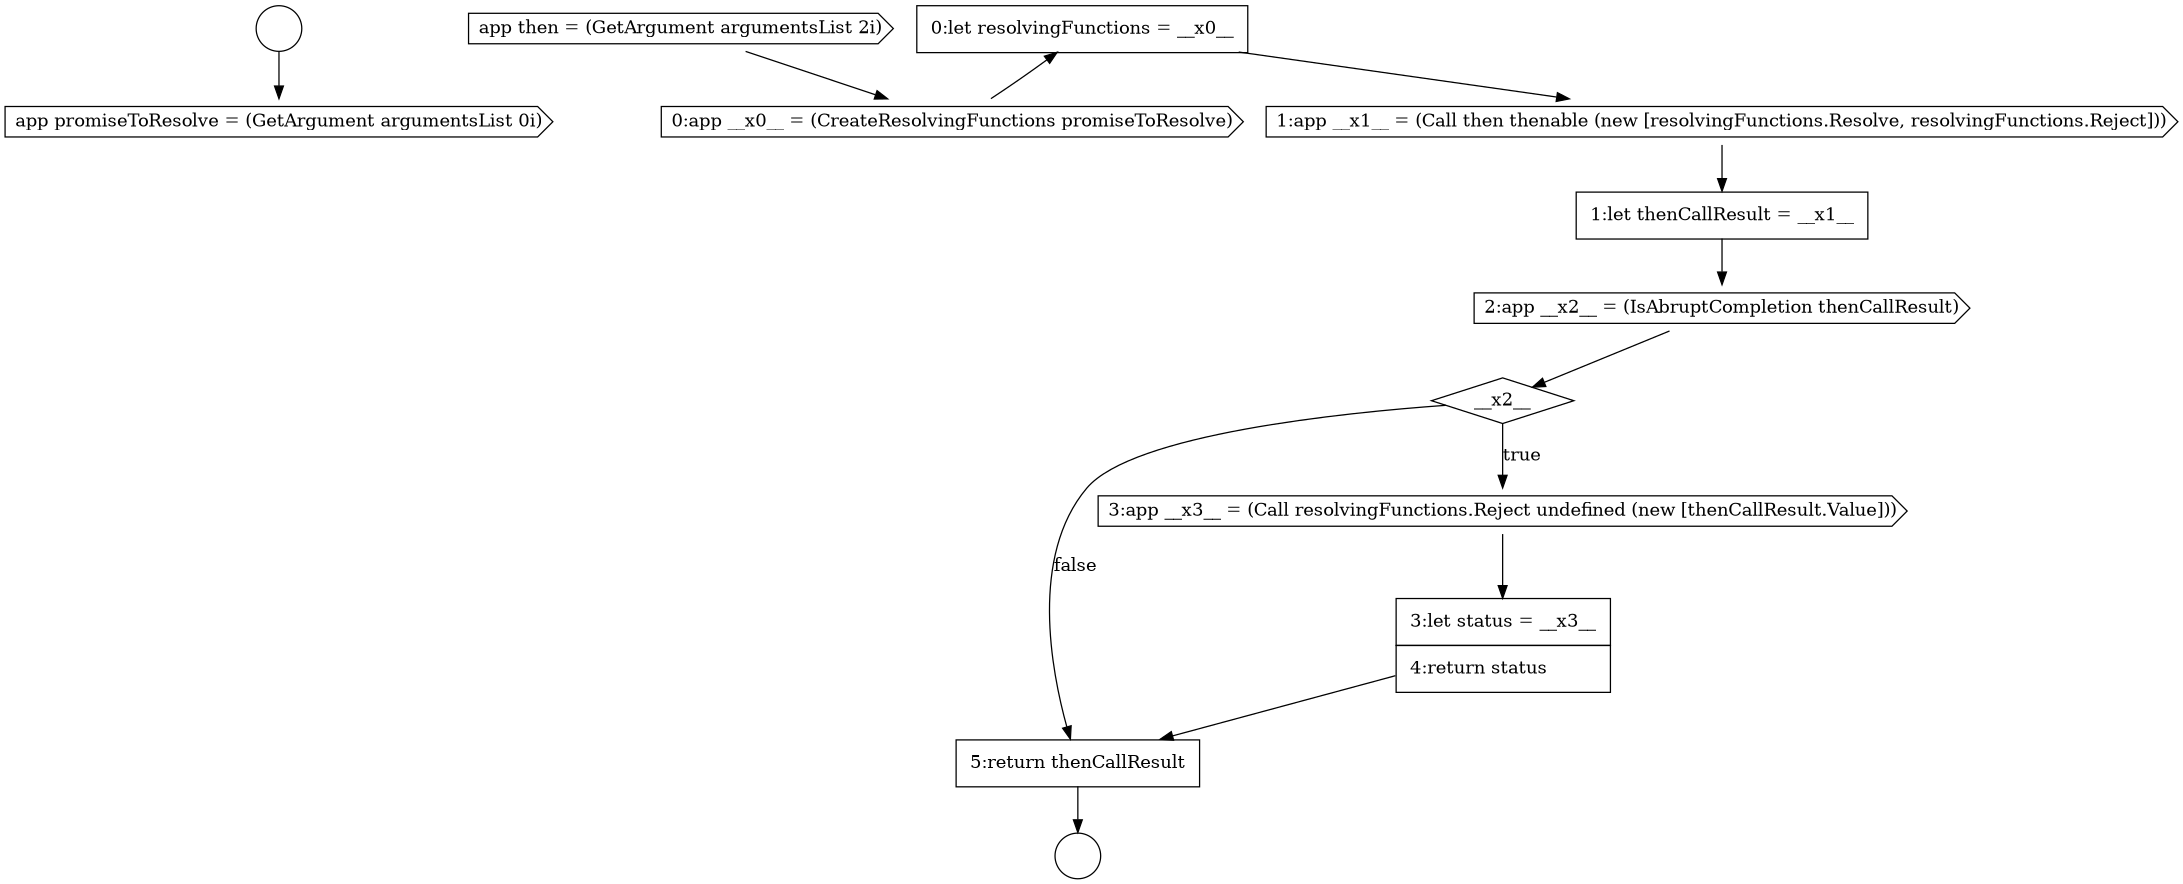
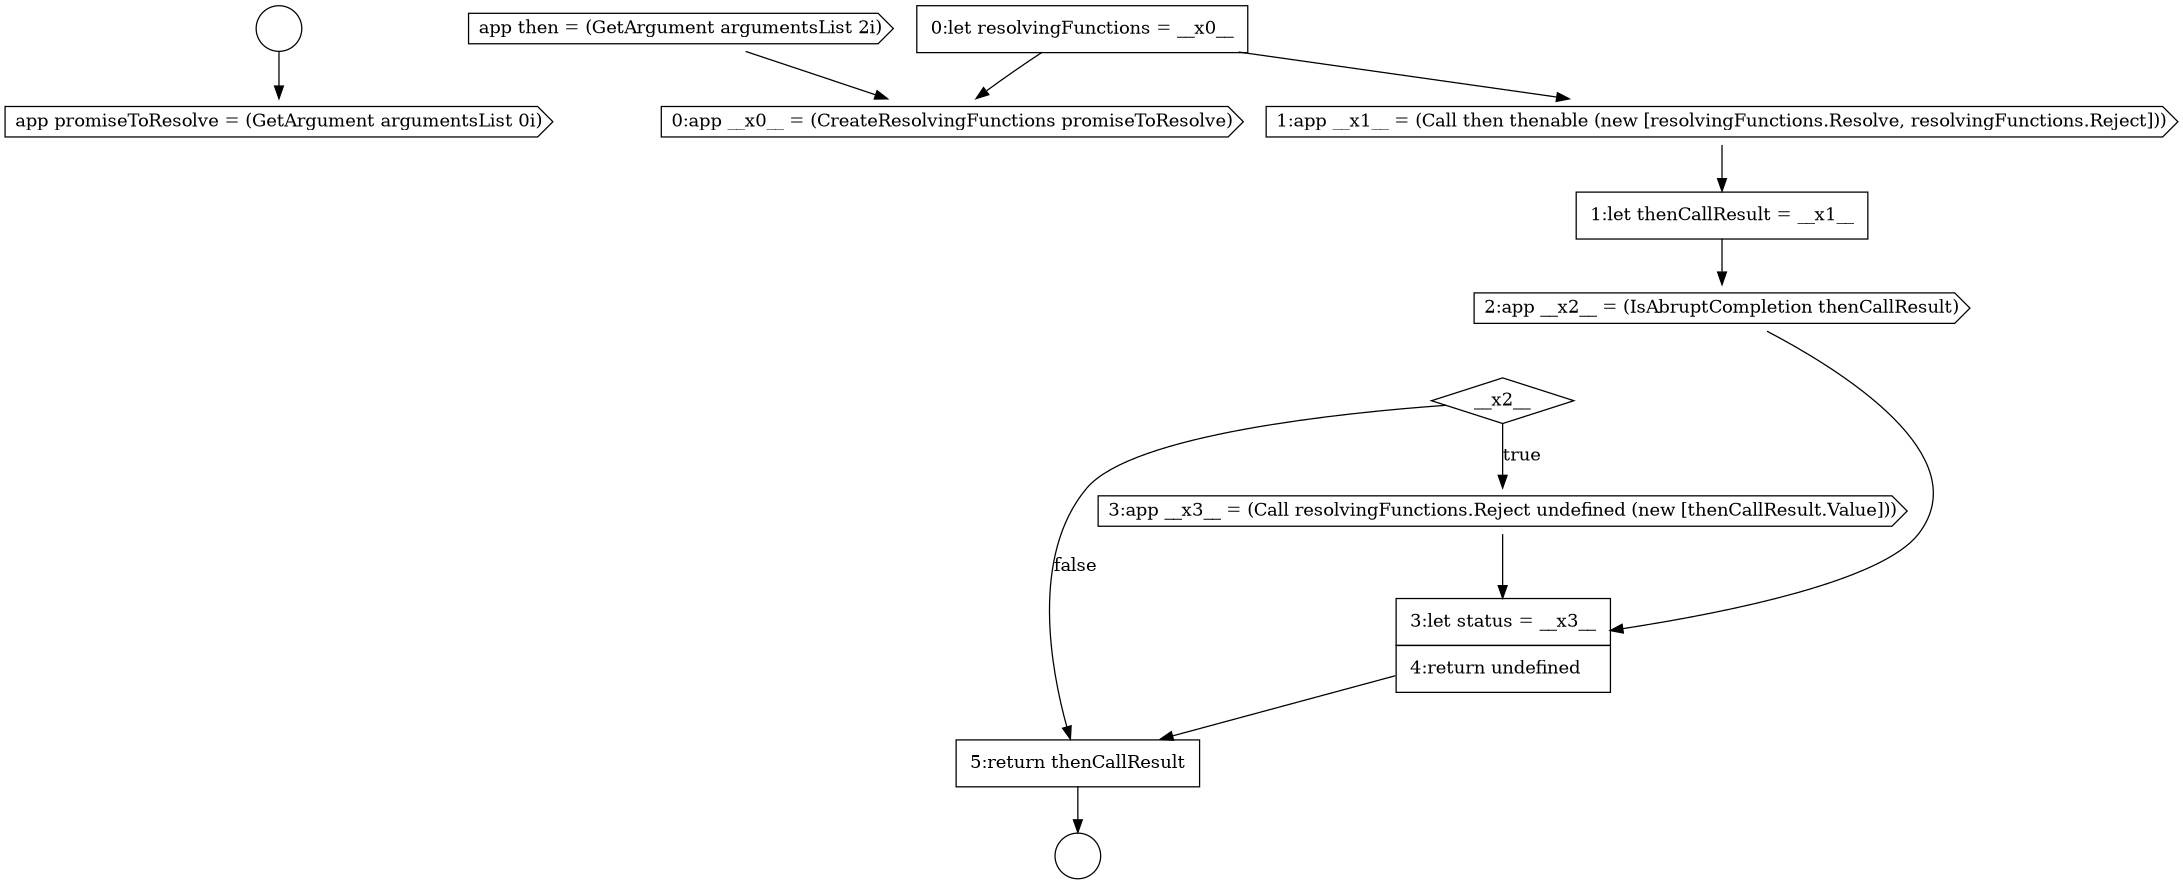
edge "0:app __x0__ = (CreateResolvingFunctions promiseToResolve)" -> "0:let resolvingFunctions = __x0__": reversed
edge "2:app __x2__ = (IsAbruptCompletion thenCallResult)" -> "__x2__": now "2:app __x2__ = (IsAbruptCompletion thenCallResult)" -> "3:let status = __x3__"
node "3:let status = __x3__": text "4:return status" -> "4:return undefined"
